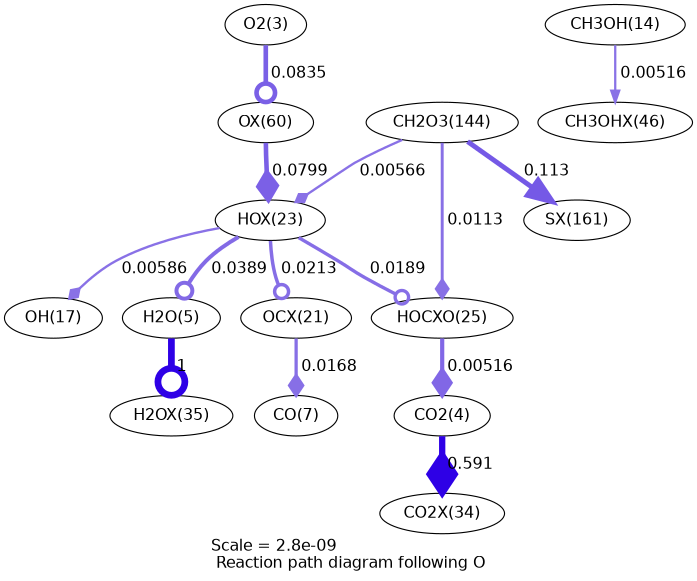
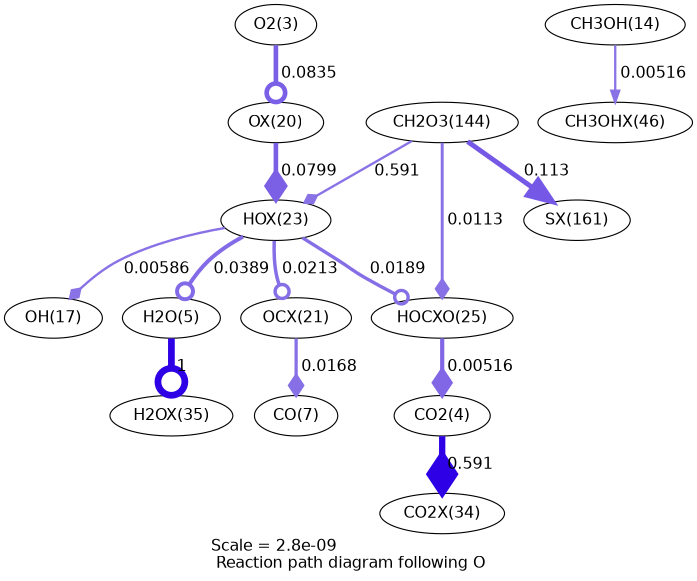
node "OX(60)": label "OX(60)" -> "OX(20)"
edge "CH2O3(144)" -> "HOX(23)": label " 0.00566" -> " 0.591"
